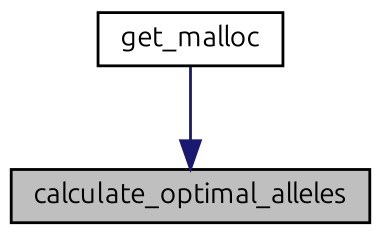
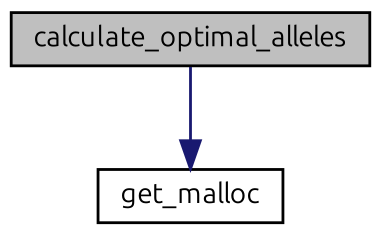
edge "get_malloc" -> "calculate_optimal_alleles": reversed
